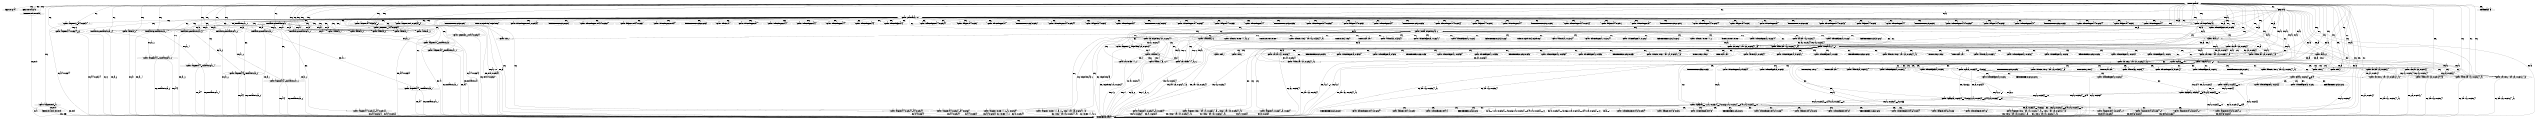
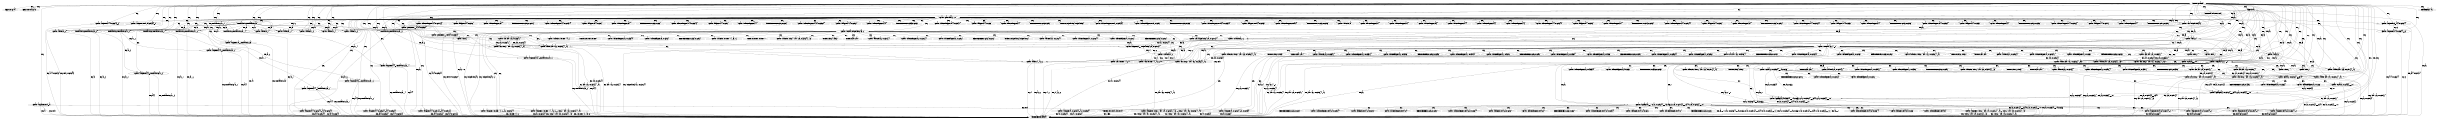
edge "(<operator>.greaterThan,a3 > 127)" -> "(_mm_loadu_si128,_mm_loadu_si128(a2 + 4))": label "CDG: " -> "DDG: 16"
edge "(<operator>.indirectFieldAccess,result->m128i_i8)" -> "(<operator>.cast,(char *)&a2->m128i_i32[-1])": now "(<operator>.notEquals,(a3 & 4) != 0)" -> "(<operator>.cast,(char *)&a2->m128i_i32[-1])"
edge "(<operator>.cast,(char *)&a2->m128i_i16[-1])" -> "(<operator>.addition,(char *)&a2->m128i_i16[-1] + a3)": removed, label "DDG: &a2->m128i_i16[-1]"
